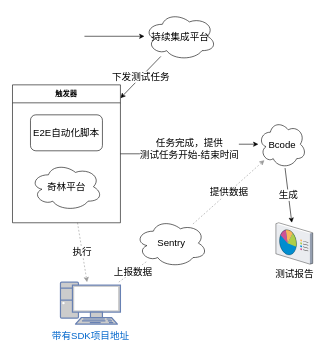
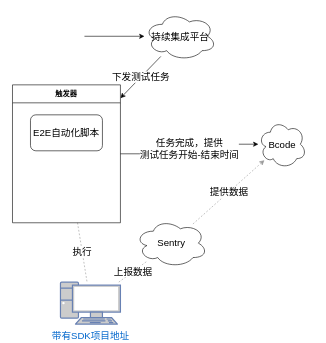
node "奇林平台": removed
edge "Bcode" -> "测试报告": removed, label "生成"
node "测试报告": removed
edge "触发器" -> "带有SDK项目地址": arrowhead classic -> none
